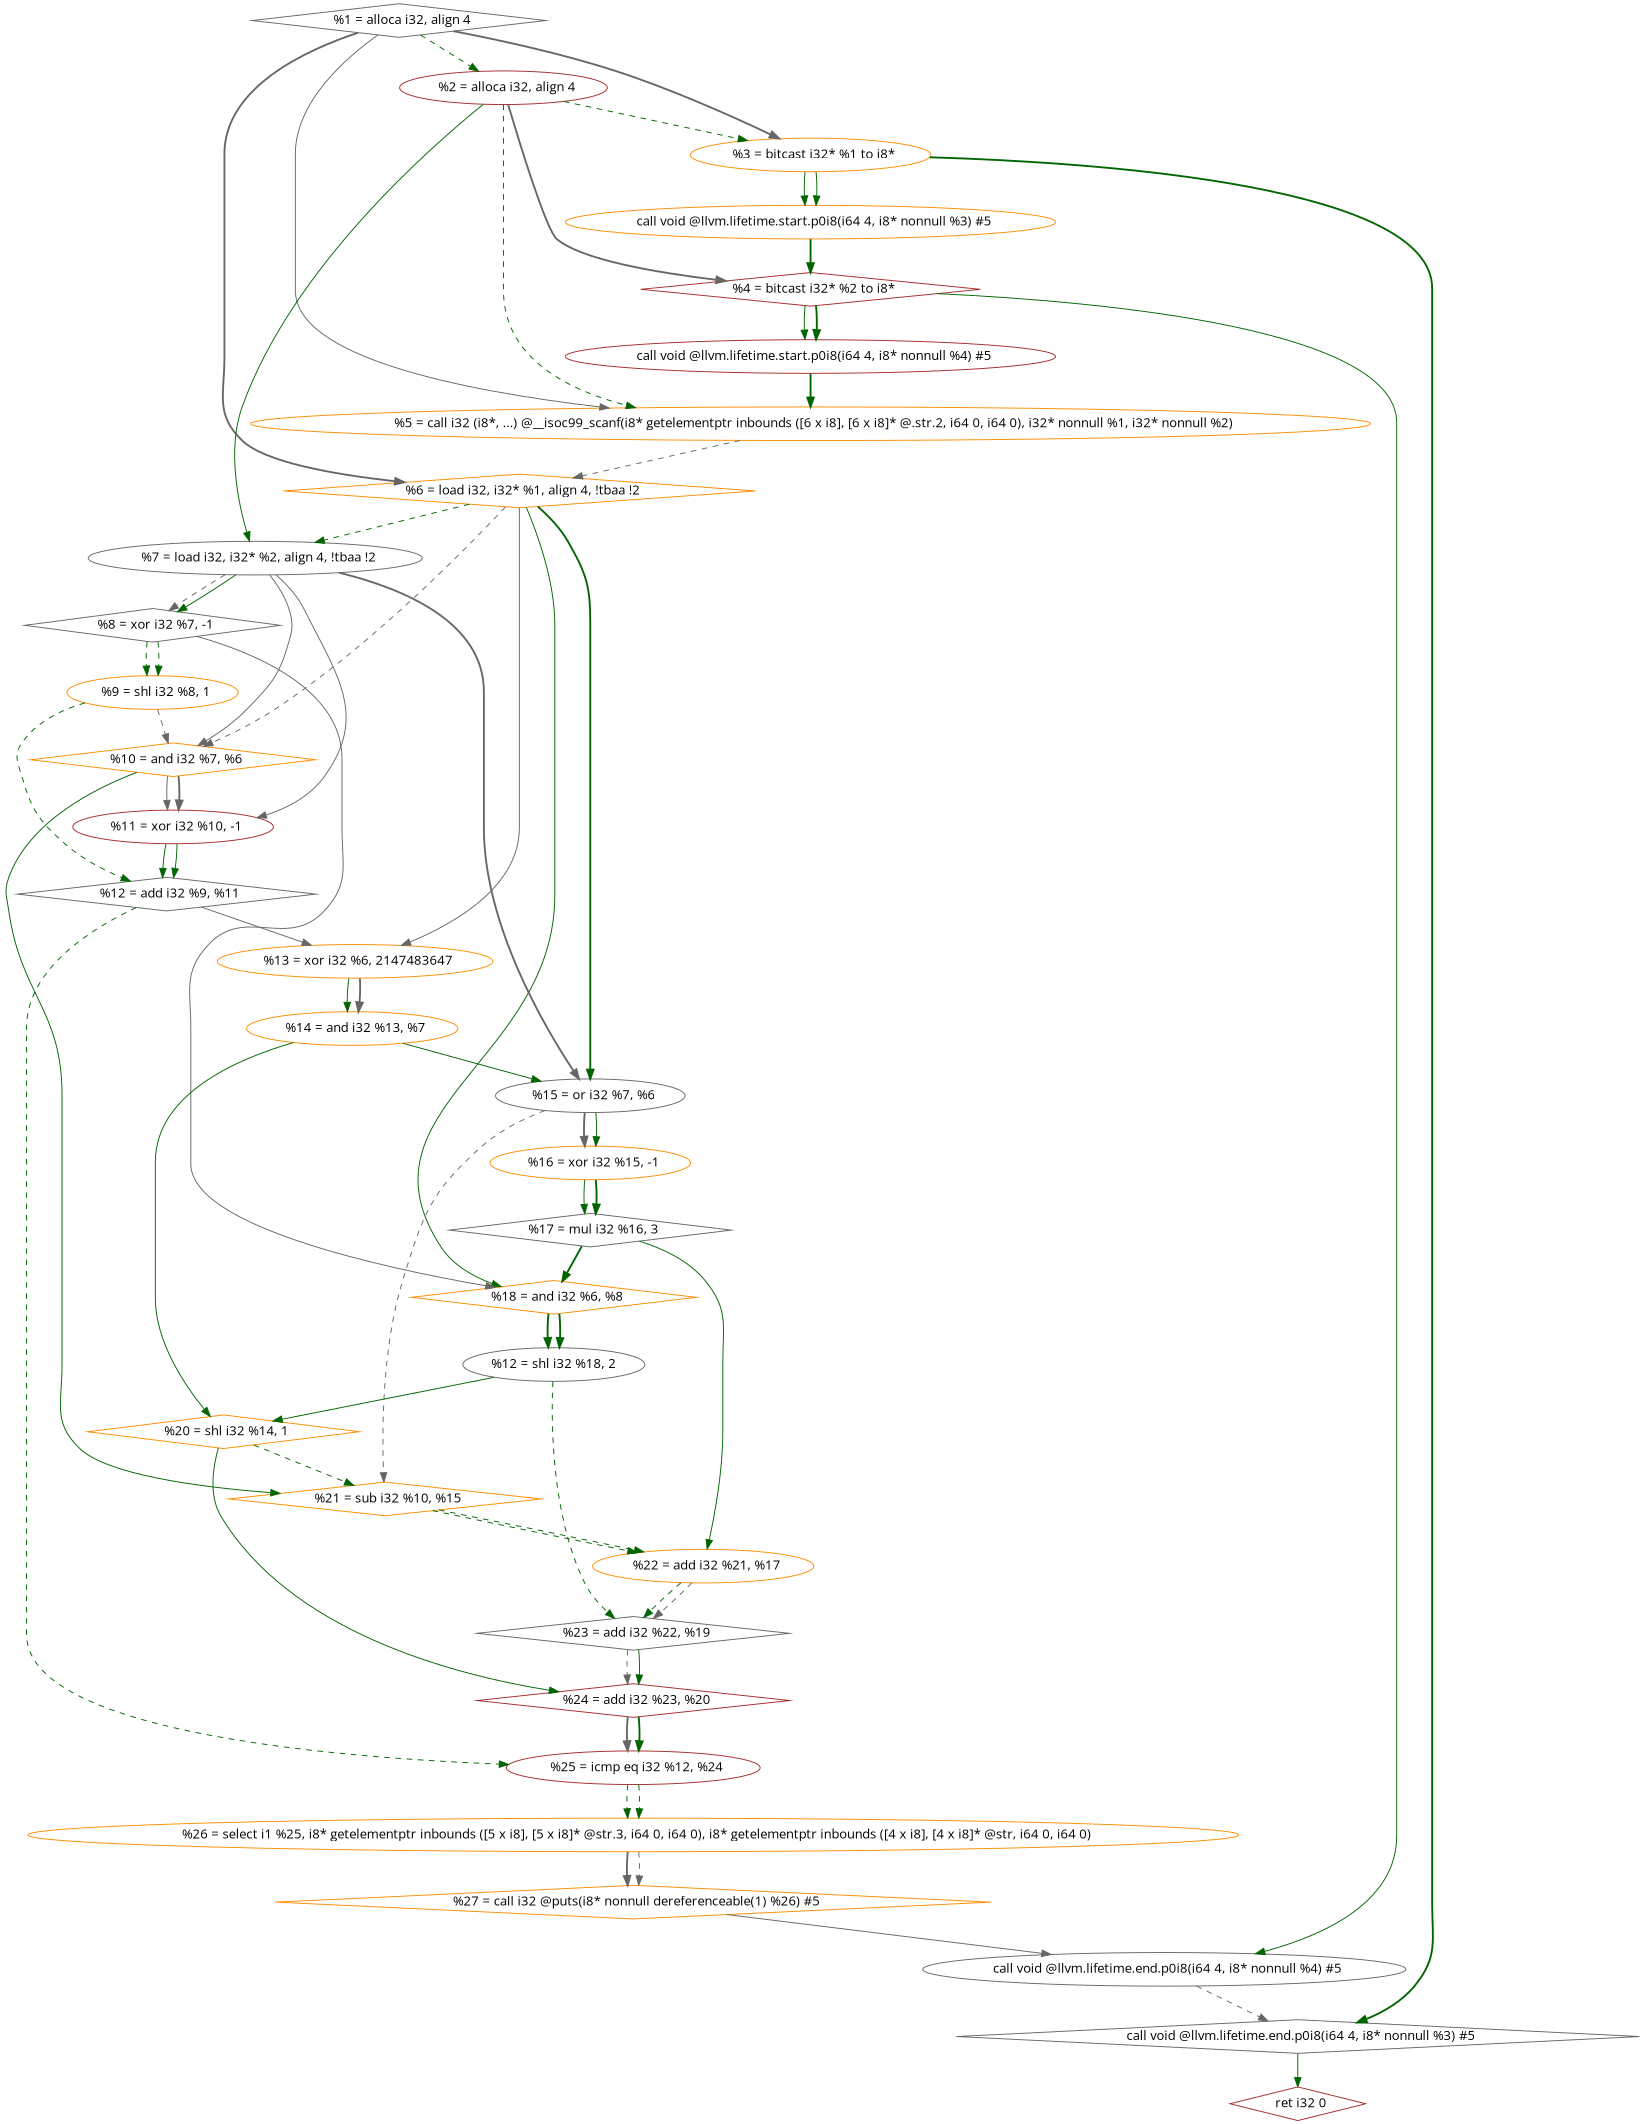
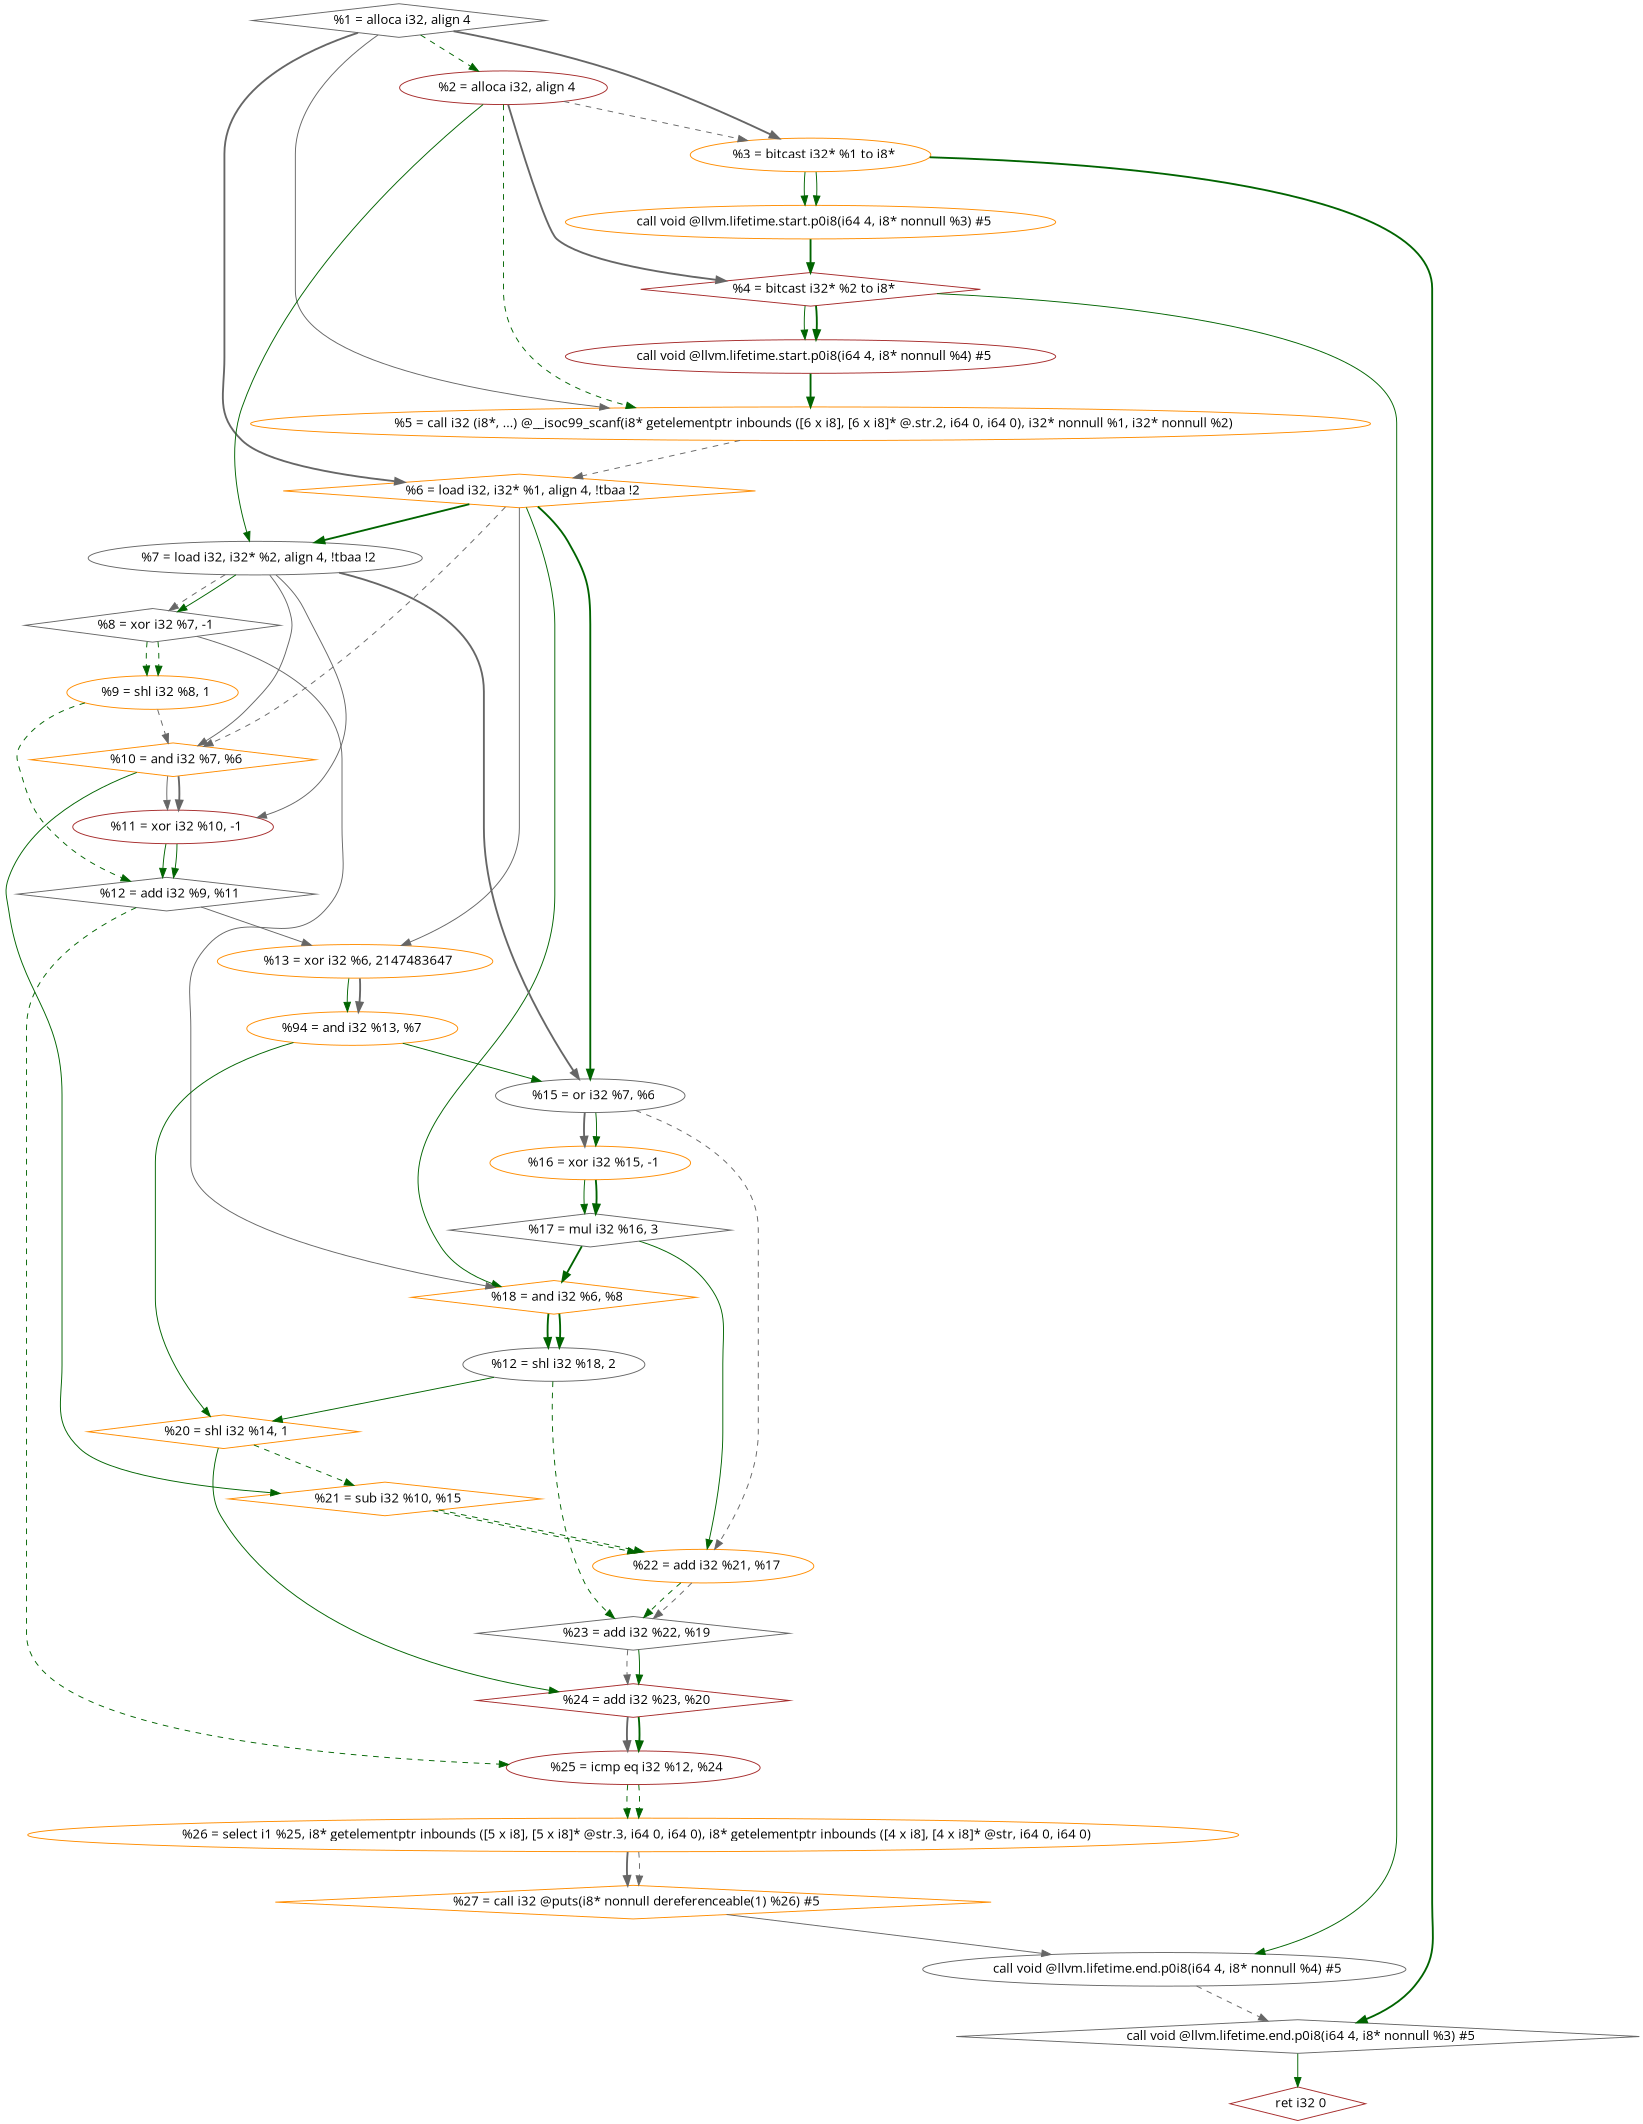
edge "%2 = alloca i32, align 4" -> "%3 = bitcast i32* %1 to i8*": color darkgreen -> gray40
edge "%6 = load i32, i32* %1, align 4, !tbaa !2" -> "%7 = load i32, i32* %2, align 4, !tbaa !2": style dashed -> bold
node "%14 = and i32 %13, %7": label "%14 = and i32 %13, %7" -> "%94 = and i32 %13, %7"
edge "%15 = or i32 %7, %6" -> "%21 = sub i32 %10, %15": now "%15 = or i32 %7, %6" -> "%22 = add i32 %21, %17"
